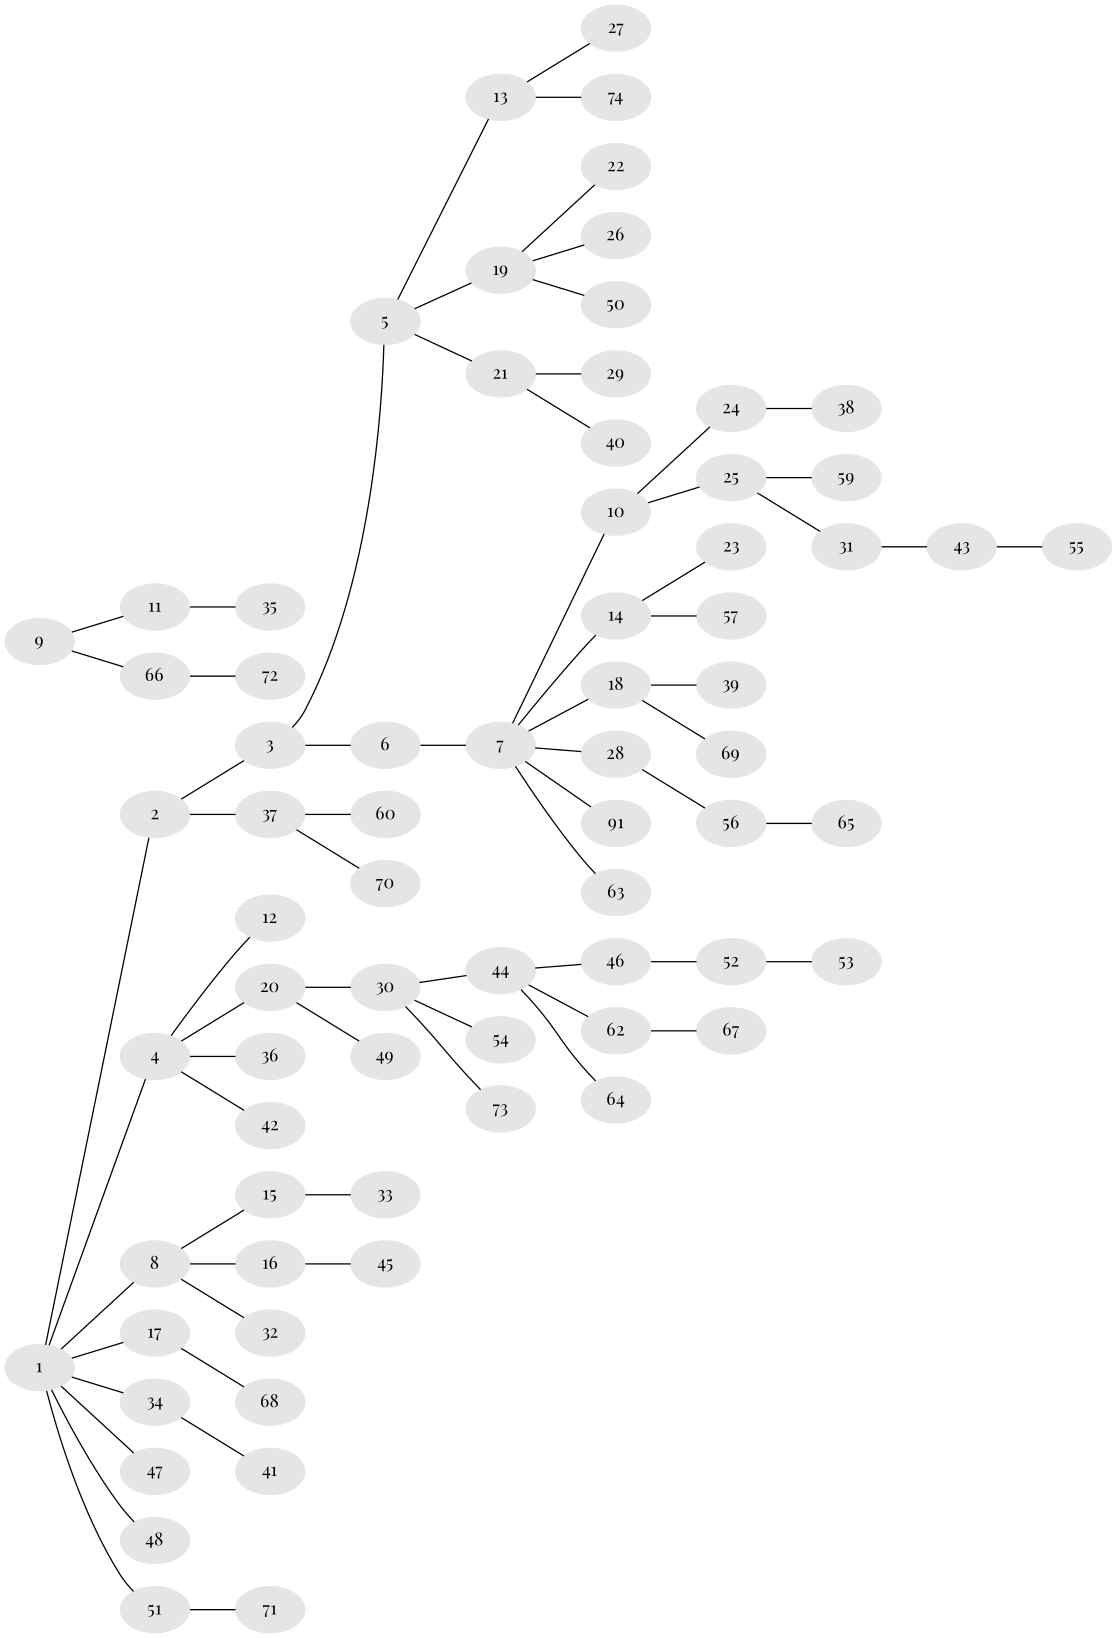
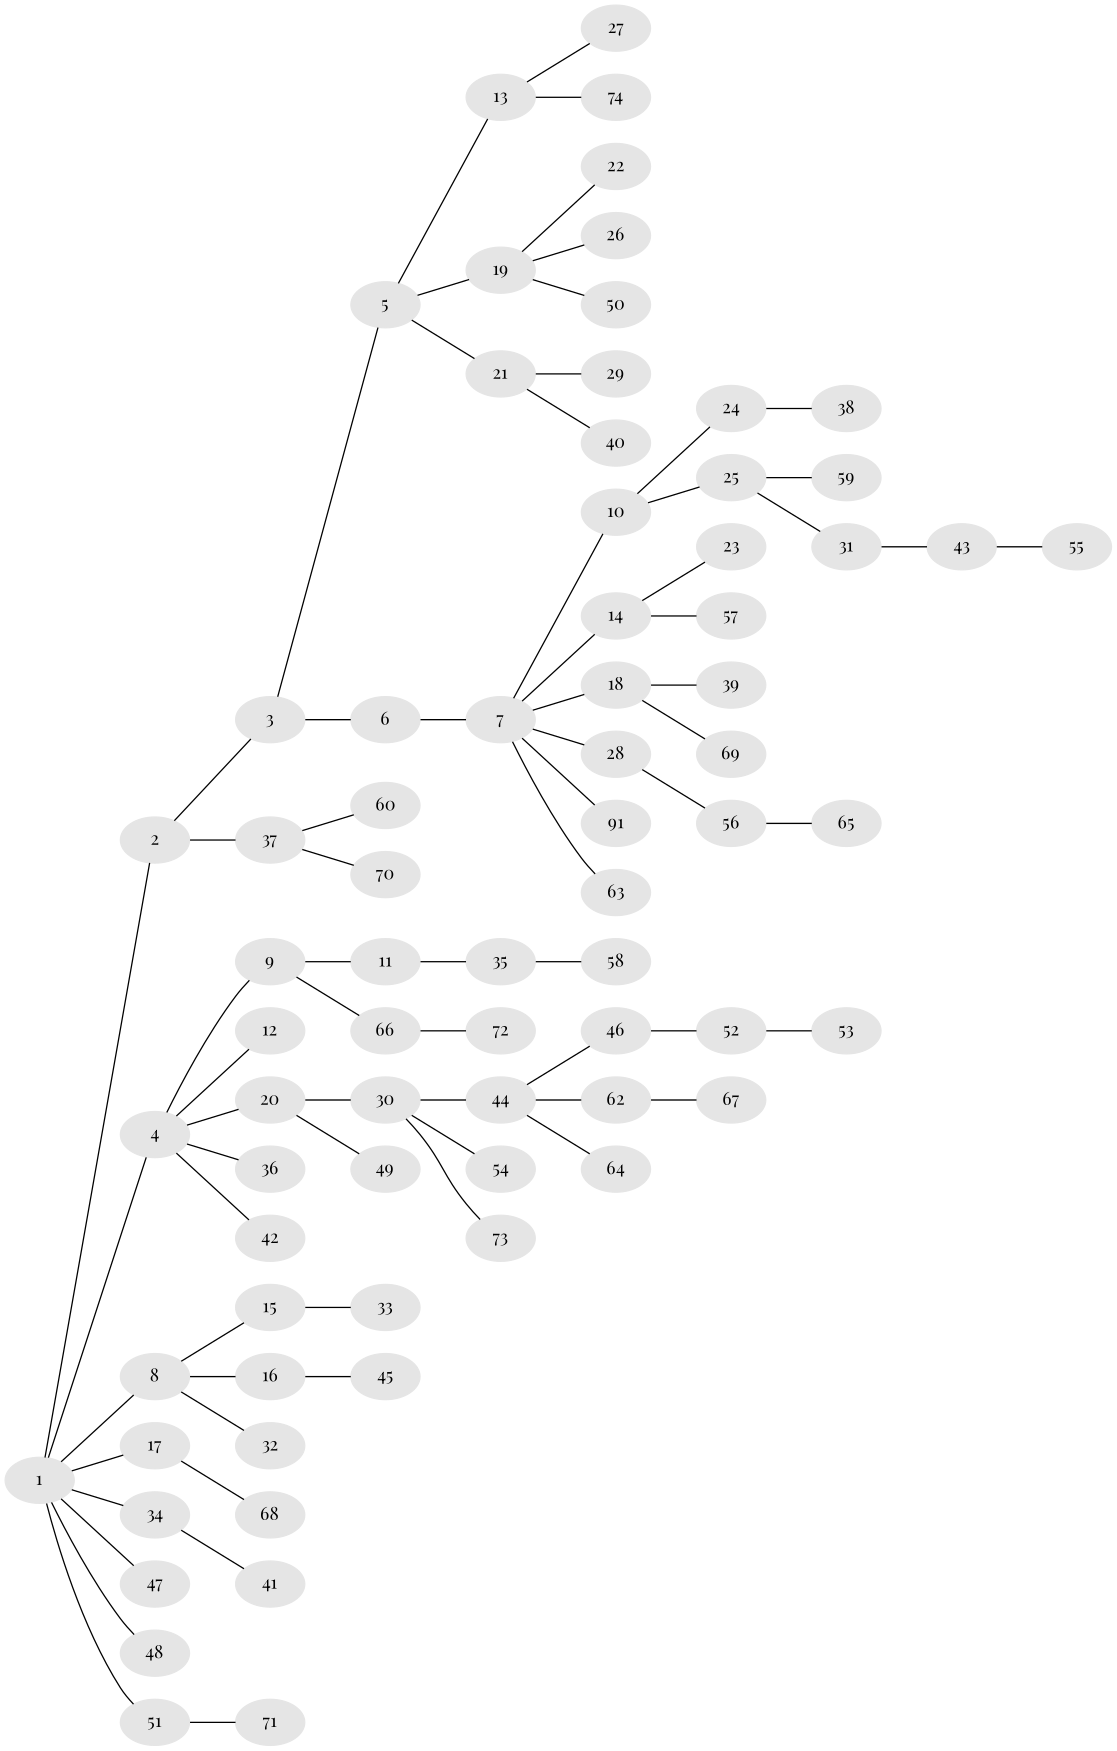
node "58": added
edge "9" -- "4": added
